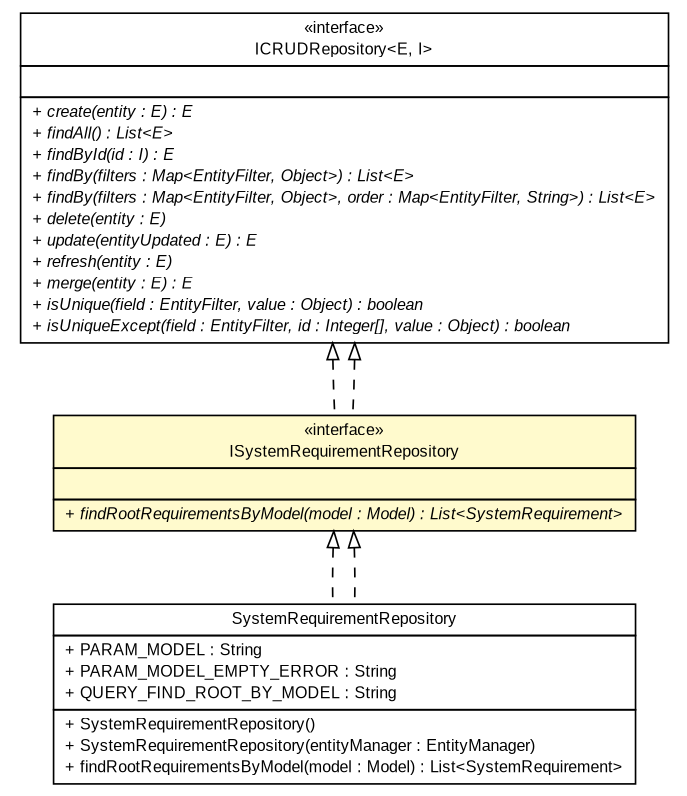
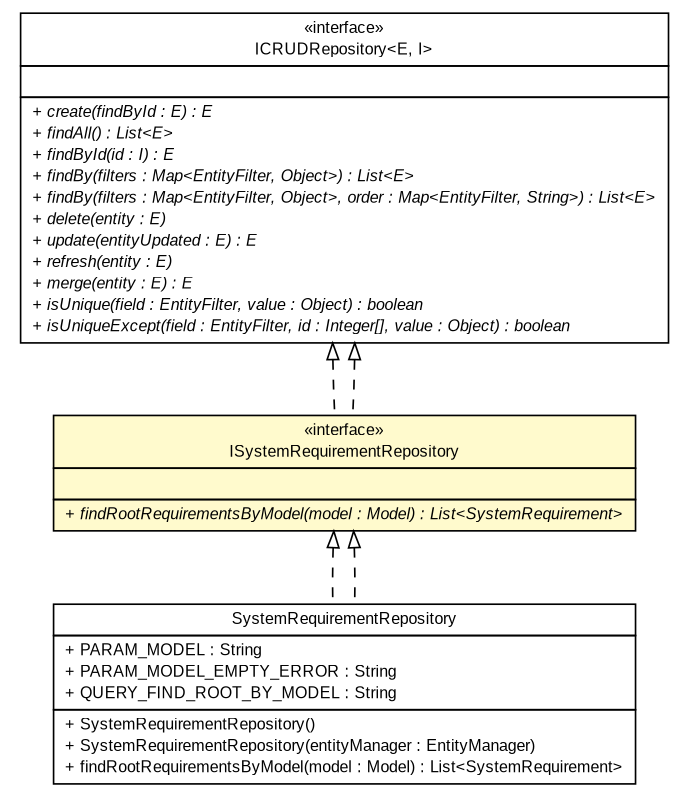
node "ICRUDRepository<E, I>": text "+ create(entity : E) : E" -> "+ create(findById : E) : E"
